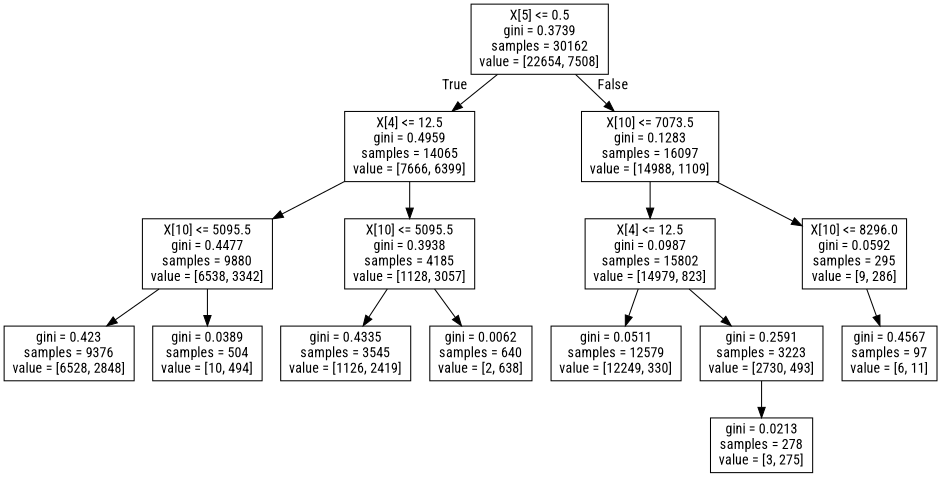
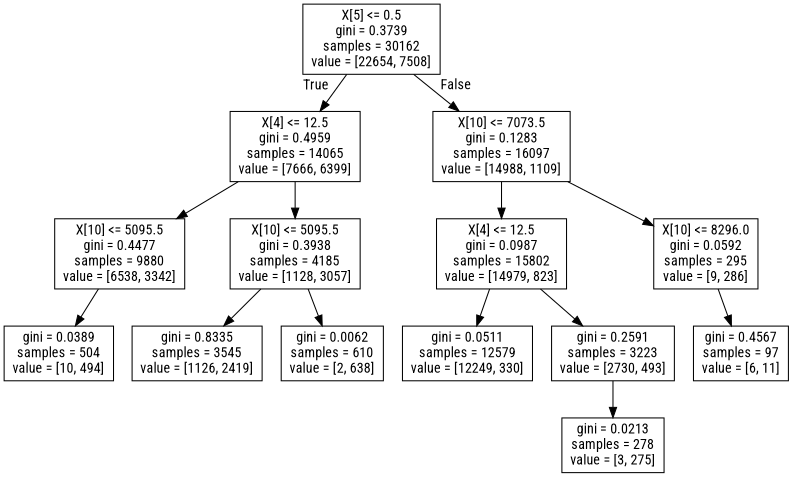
node "gini = 0.423 samples = 9376 value = [6528, 2848]": removed
node "gini = 0.4335 samples = 3545 value = [1126, 2419]": label "gini = 0.4335 samples = 3545 value = [1126, 2419]" -> "gini = 0.8335 samples = 3545 value = [1126, 2419]"
node "gini = 0.0062 samples = 640 value = [2, 638]": label "gini = 0.0062 samples = 640 value = [2, 638]" -> "gini = 0.0062 samples = 610 value = [2, 638]"
